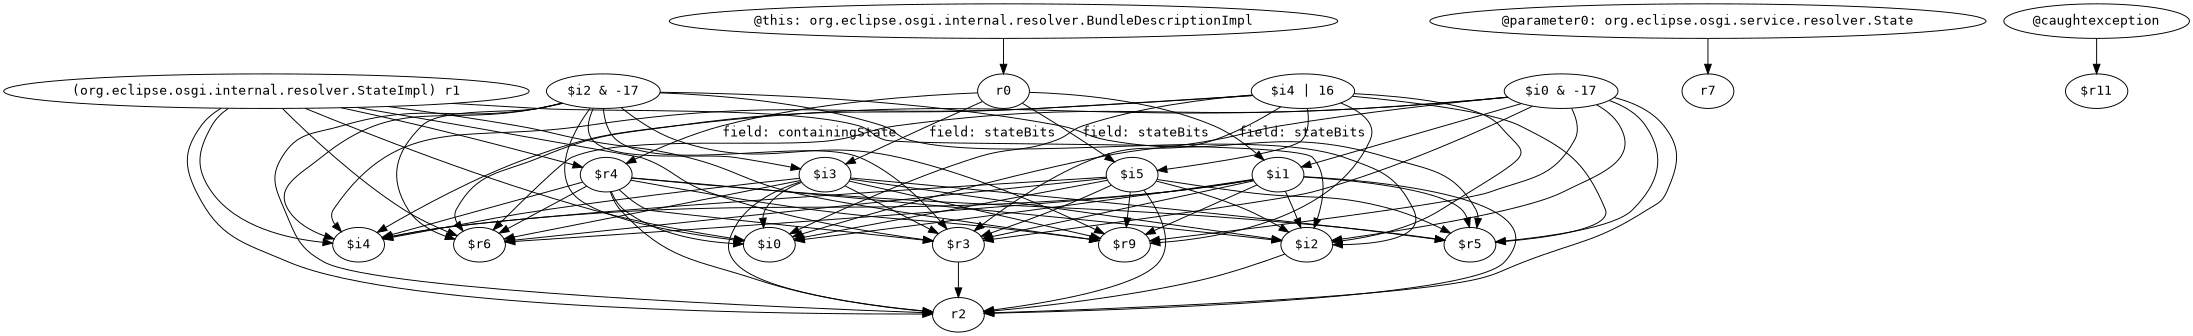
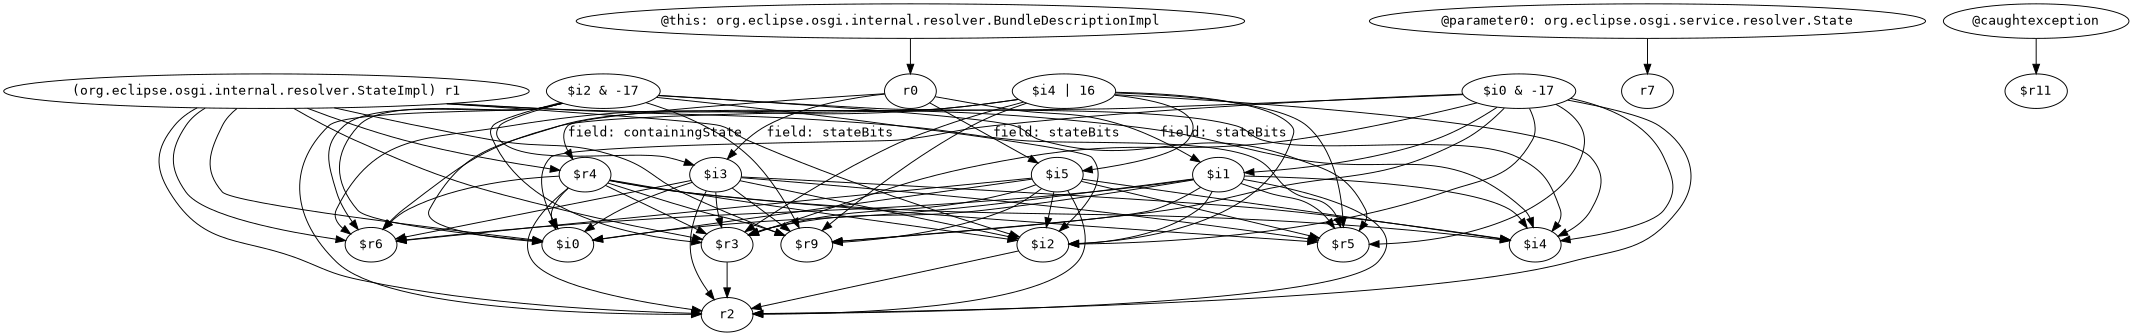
edge "(org.eclipse.osgi.internal.resolver.StateImpl) r1" -> "$r5": added
